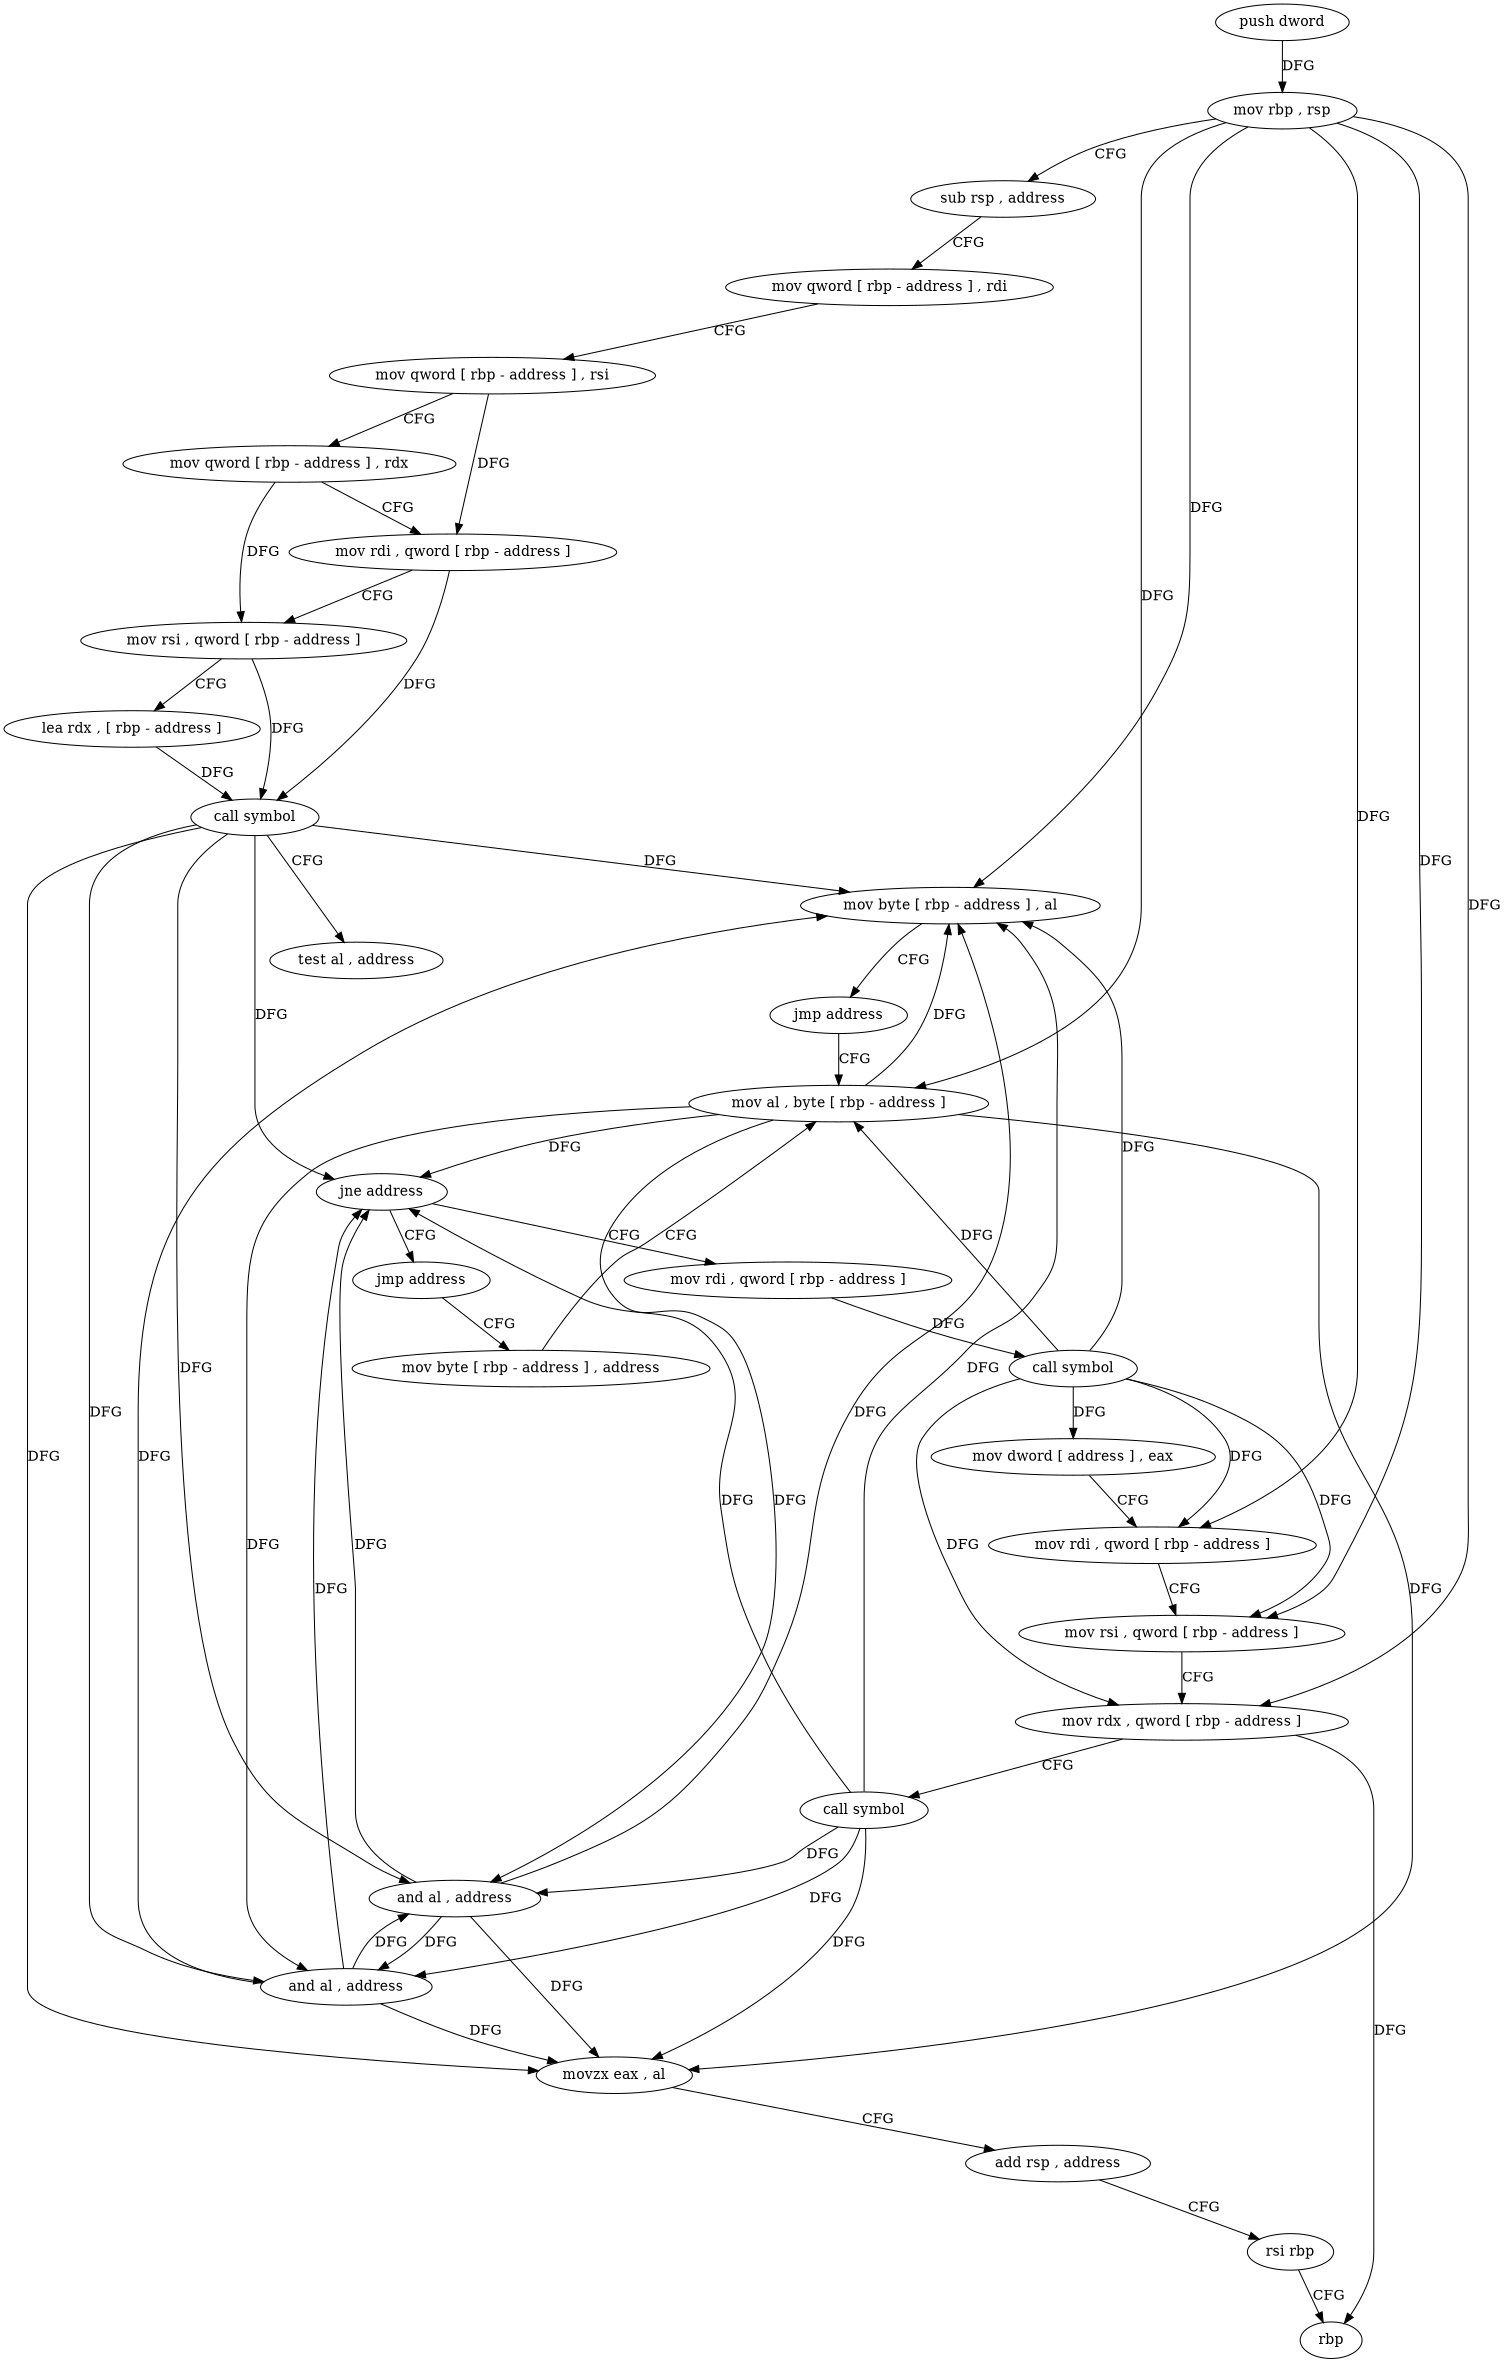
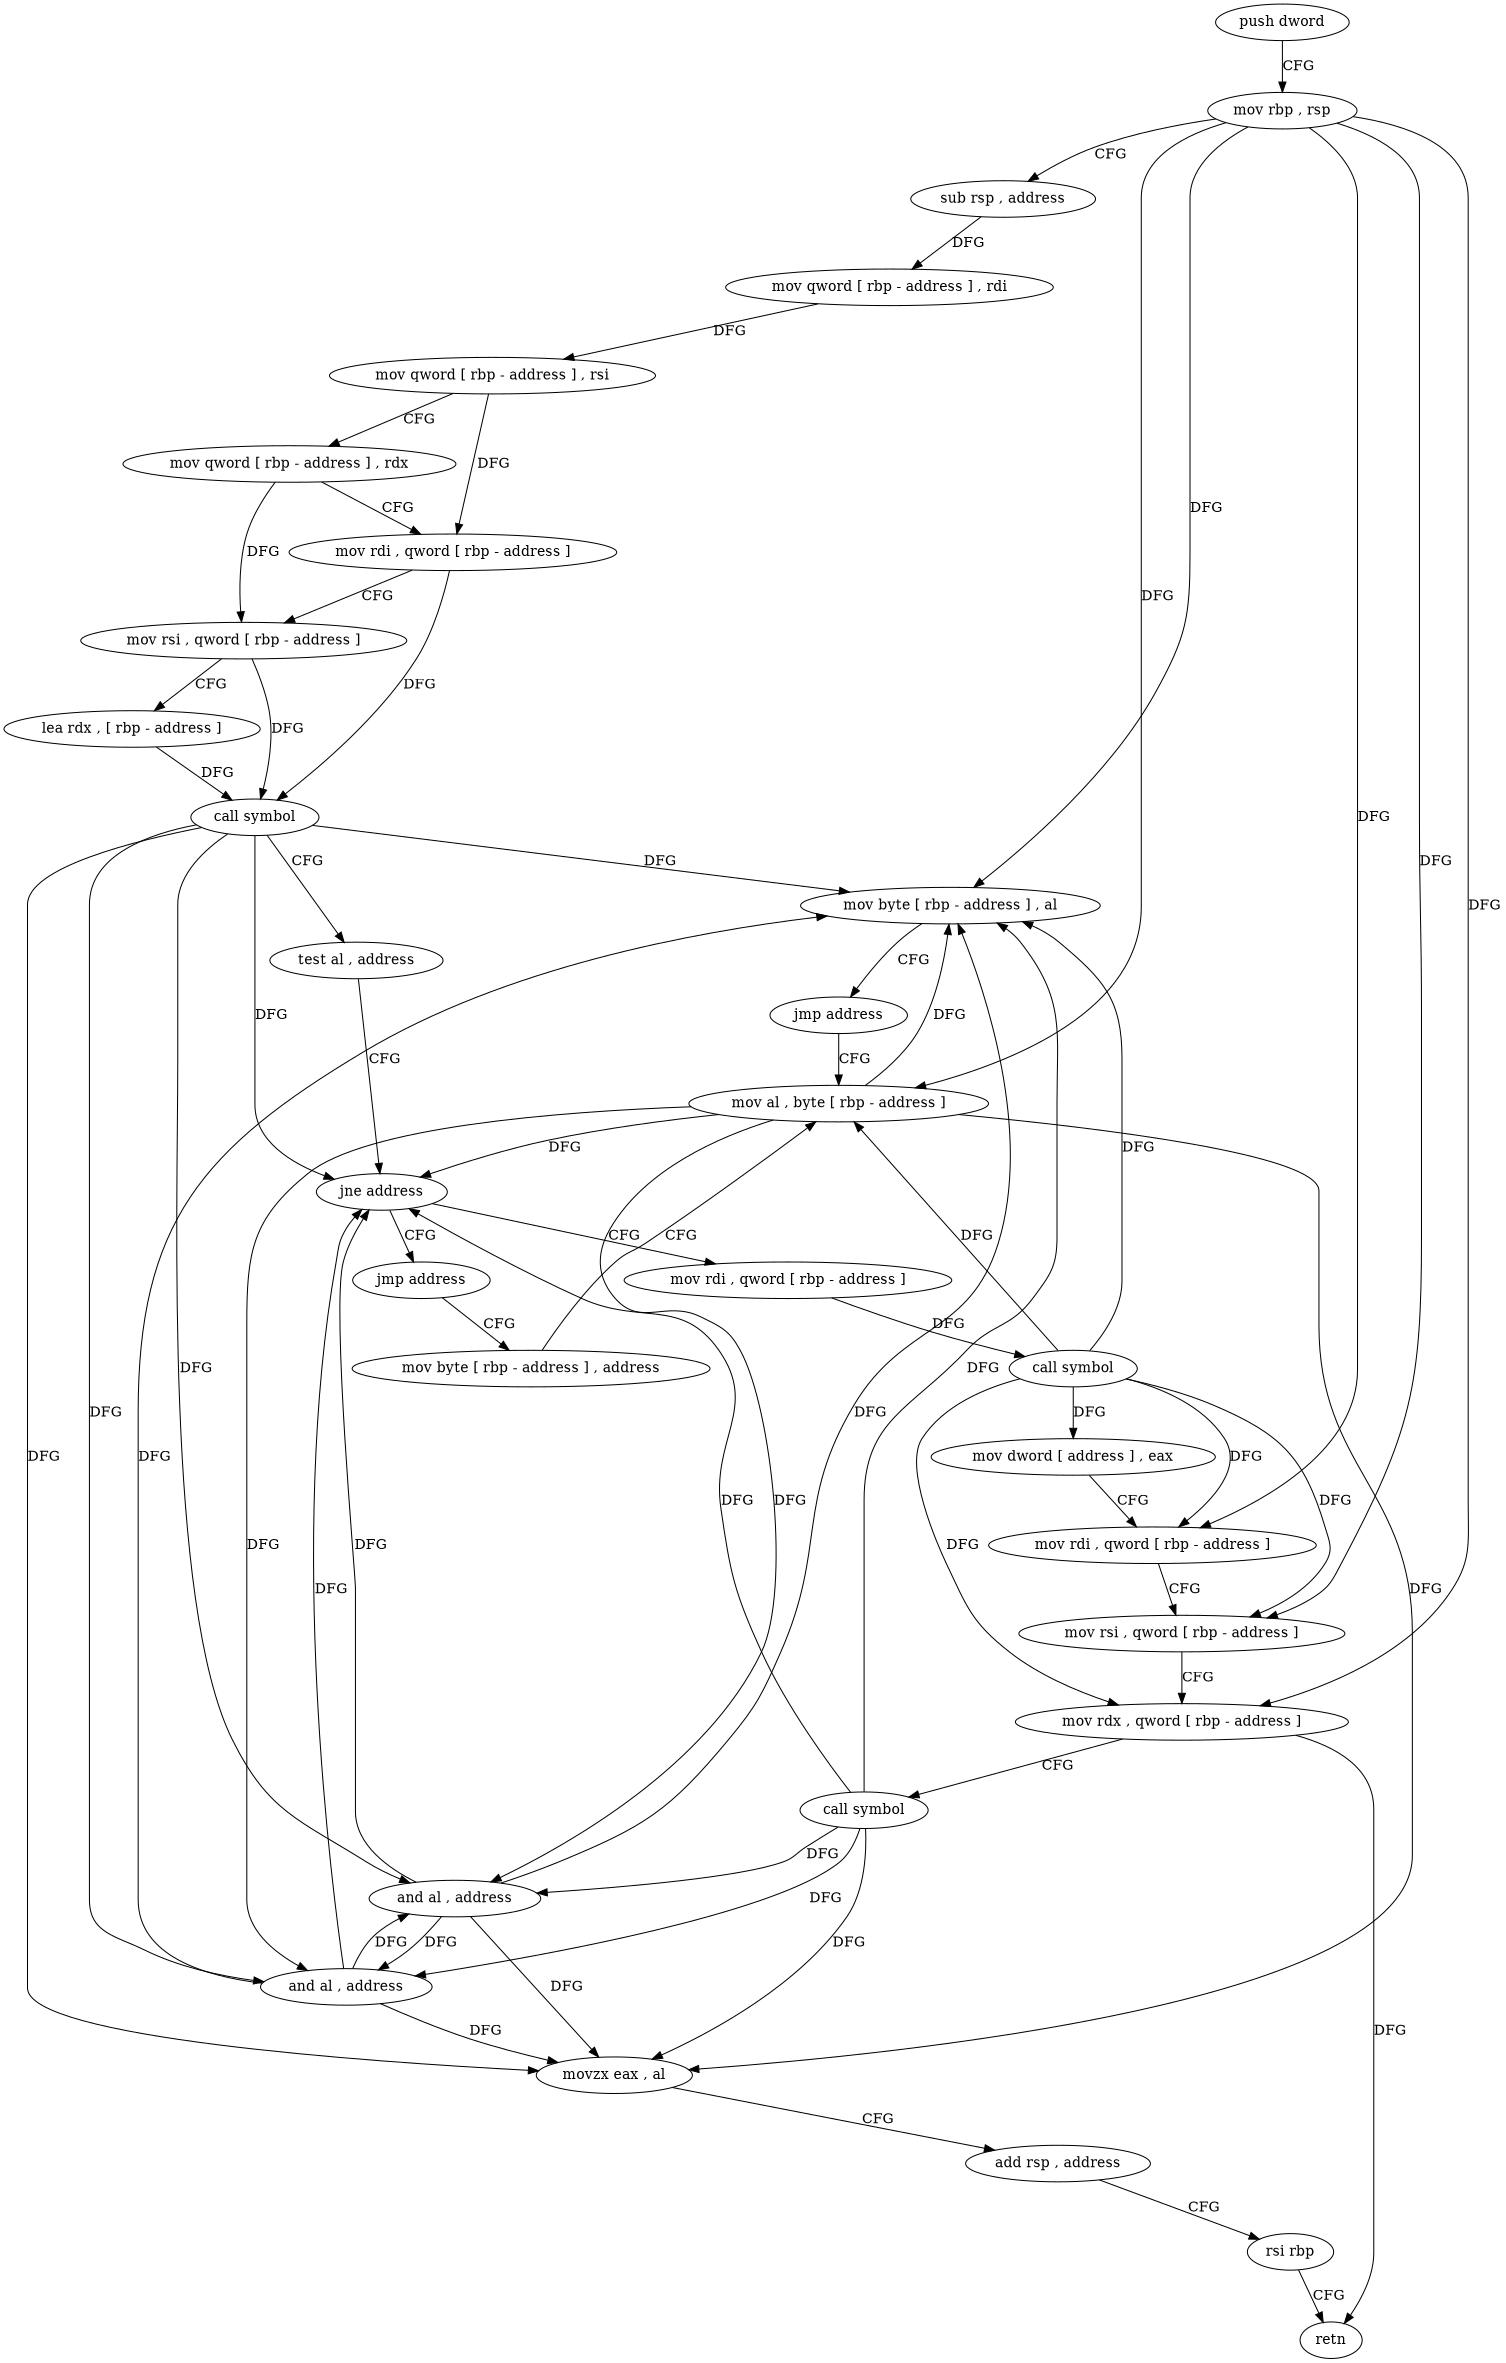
edge "push dword" -> "mov rbp , rsp": label "DFG" -> "CFG"
edge "sub rsp , address" -> "mov qword [ rbp - address ] , rdi": label "CFG" -> "DFG"
edge "mov qword [ rbp - address ] , rdi" -> "mov qword [ rbp - address ] , rsi": label "CFG" -> "DFG"
edge "test al , address" -> "jne address": added, label "CFG"
node "rbp": label "rbp" -> "retn"
